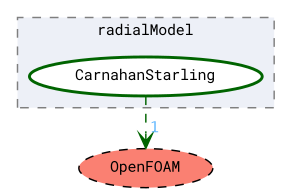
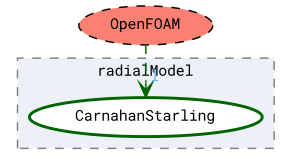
edge "CarnahanStarling" -> "OpenFOAM": reversed
